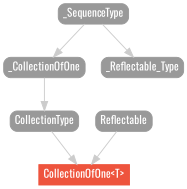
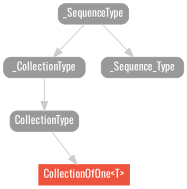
node "_CollectionOfOne": label "_CollectionOfOne" -> "_CollectionType"
node "_Reflectable_Type": label "_Reflectable_Type" -> "_Sequence_Type"
node "Reflectable": removed
